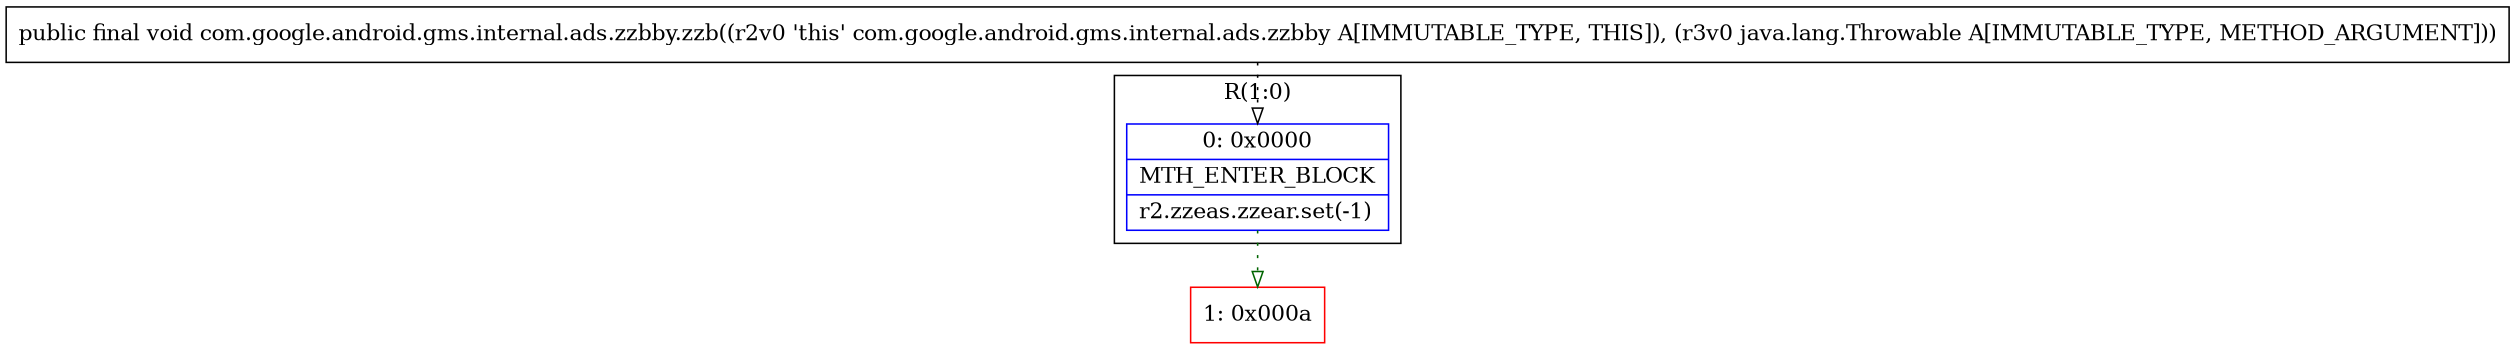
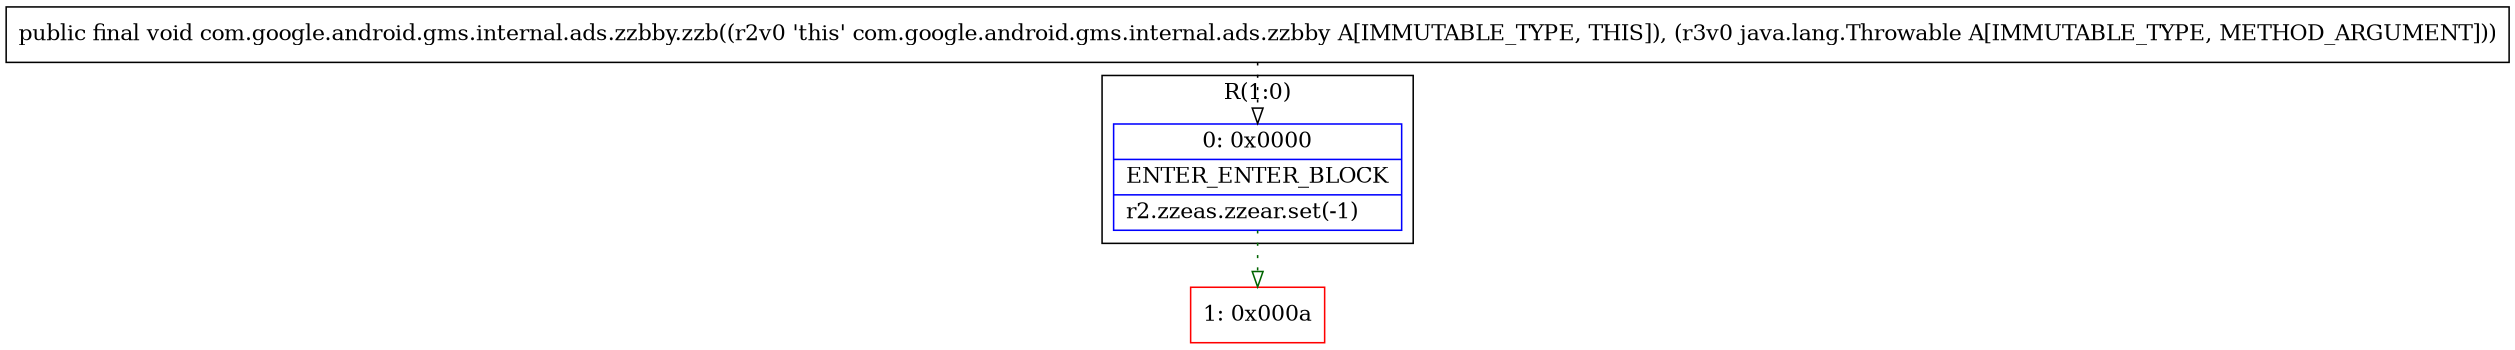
node "0: 0x0000": text "MTH_ENTER_BLOCK" -> "ENTER_ENTER_BLOCK"
